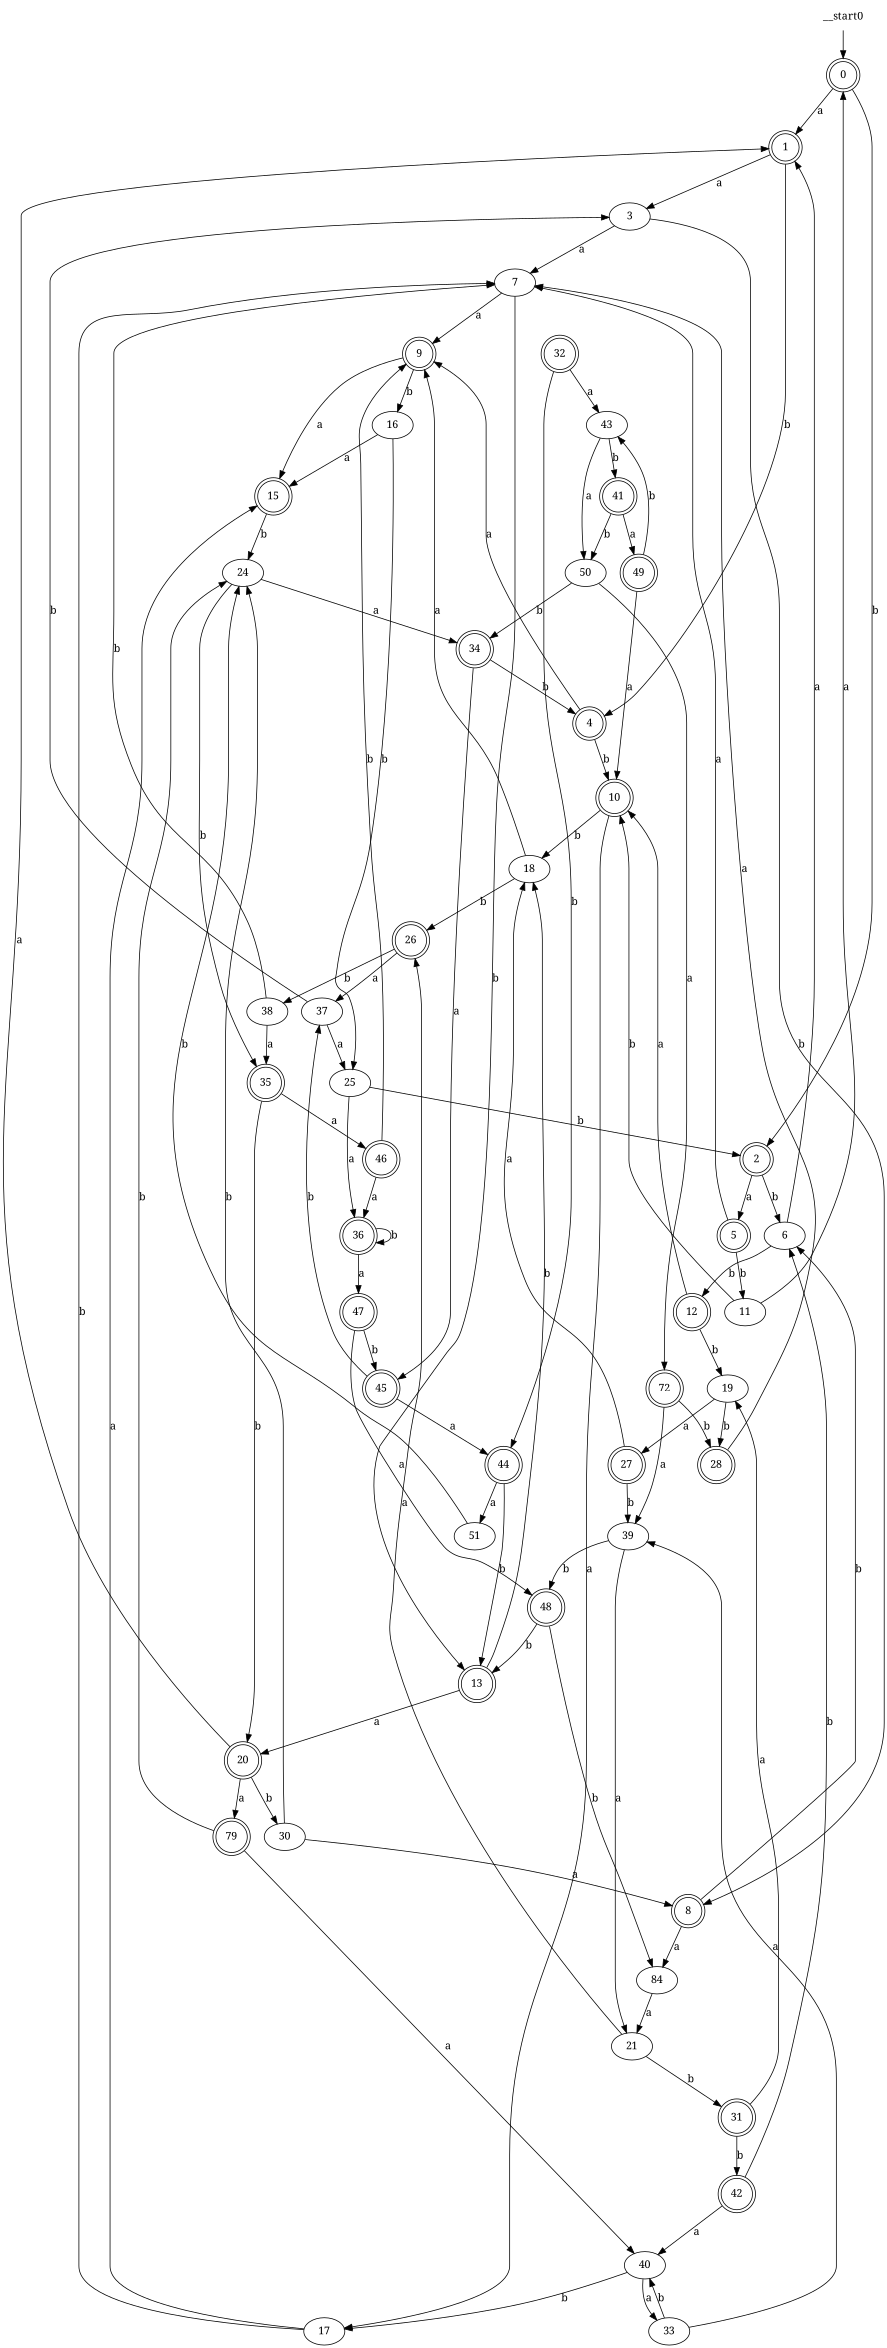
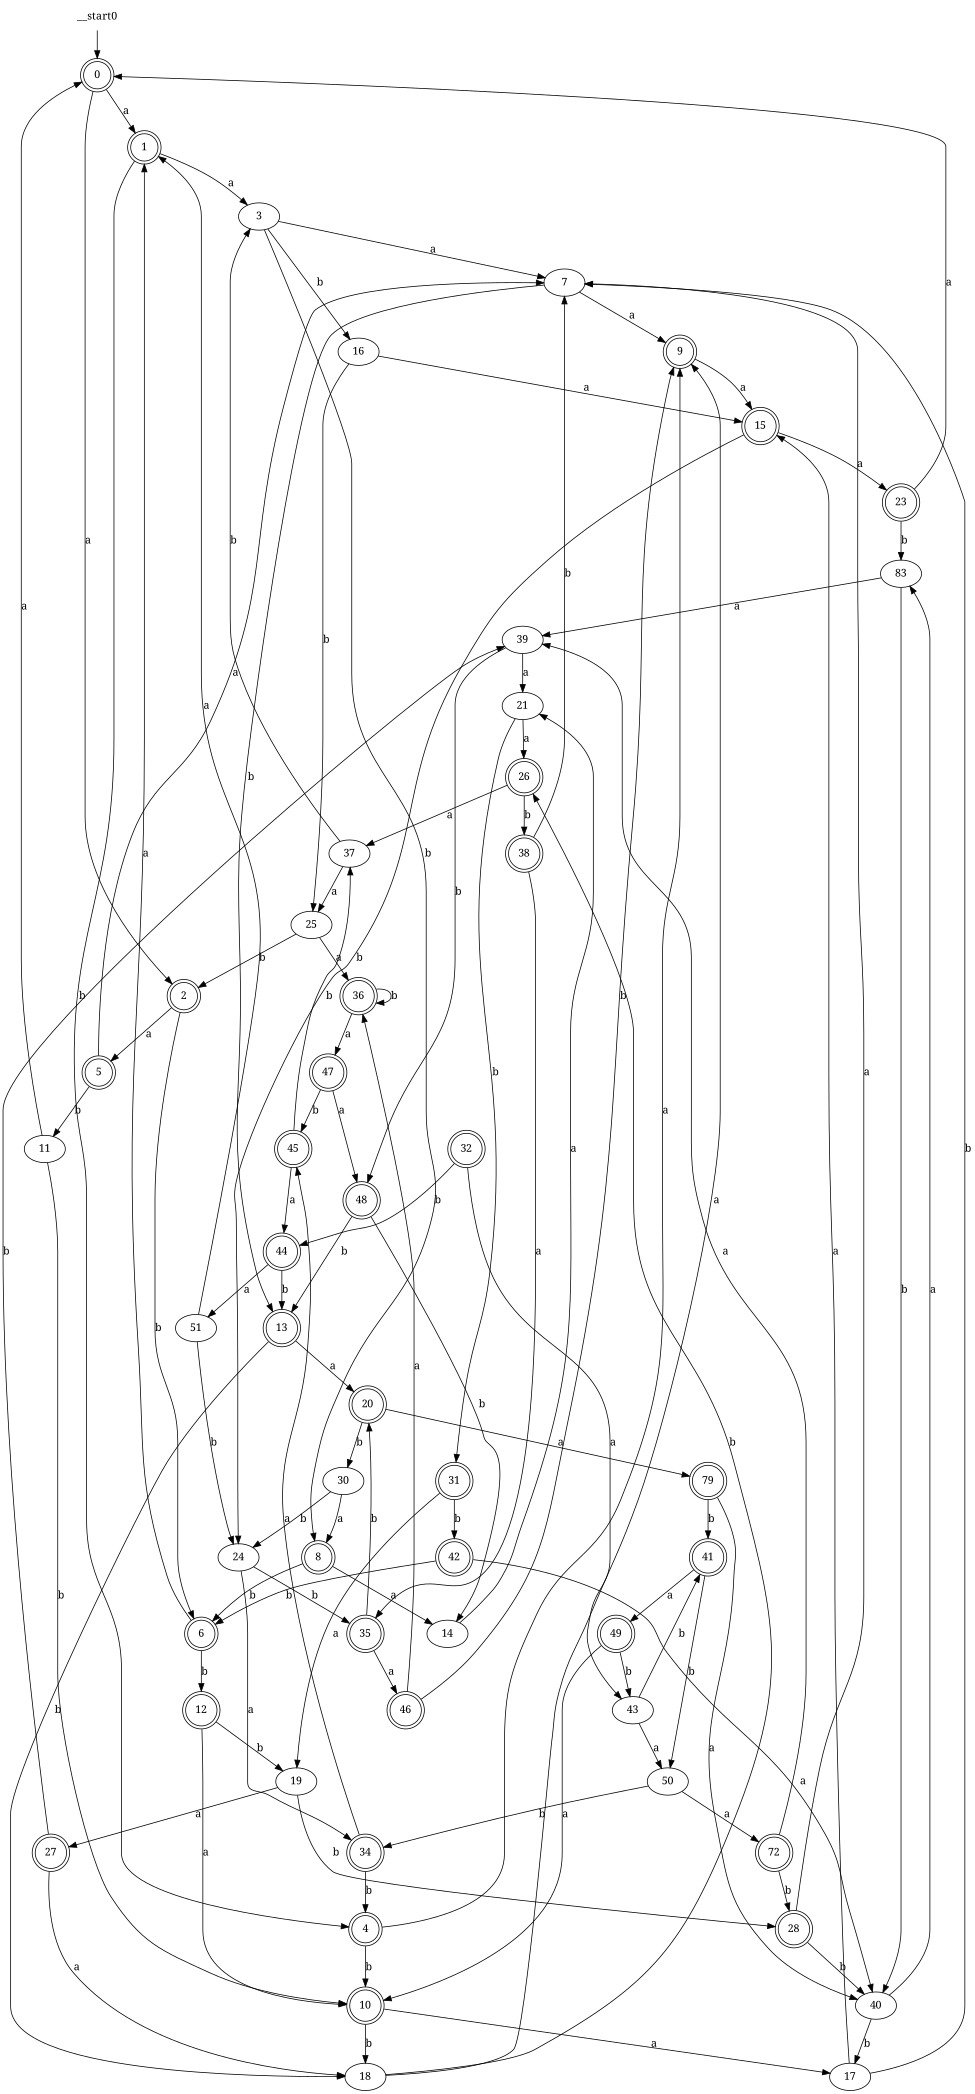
edge "9" -> "16": now "3" -> "16"
node "23": added
edge "0" -> "2": label "b" -> "a"
edge "20" -> "1": now "51" -> "1"
node "38": shape ellipse -> doublecircle
edge "79" -> "24": now "79" -> "41"
node "6": shape ellipse -> doublecircle
edge "28" -> "40": added, label "b"
node "84": label "84" -> "14"
node "33": label "33" -> "83"
